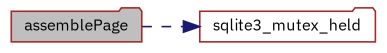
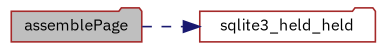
node "sqlite3_mutex_held": label "sqlite3_mutex_held" -> "sqlite3_held_held"
